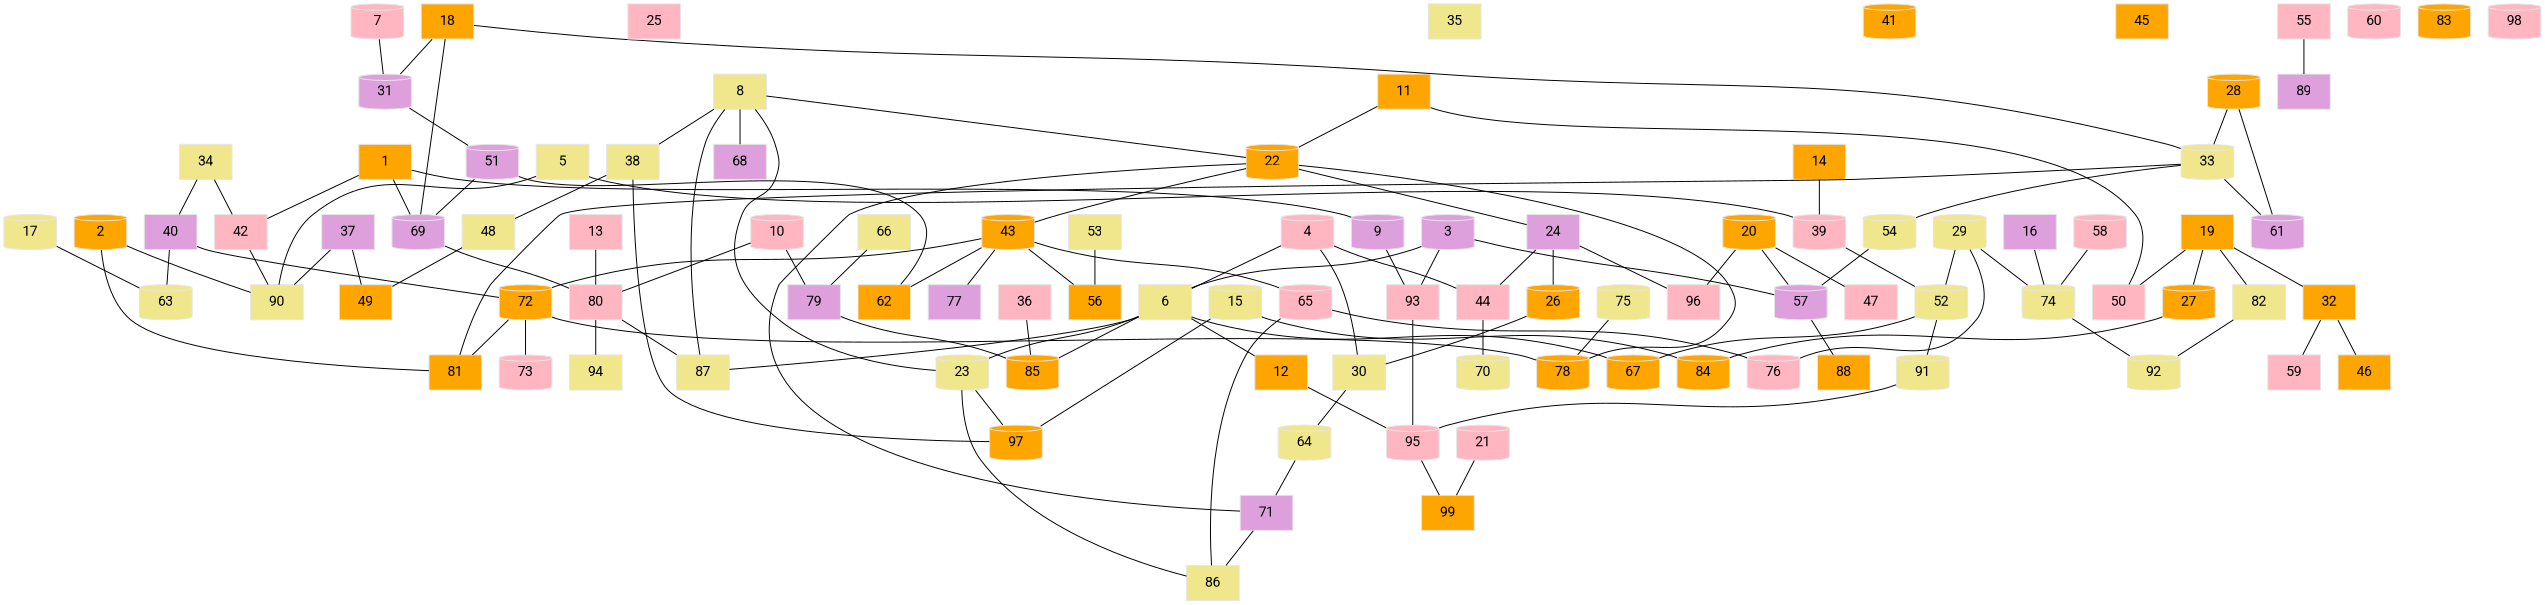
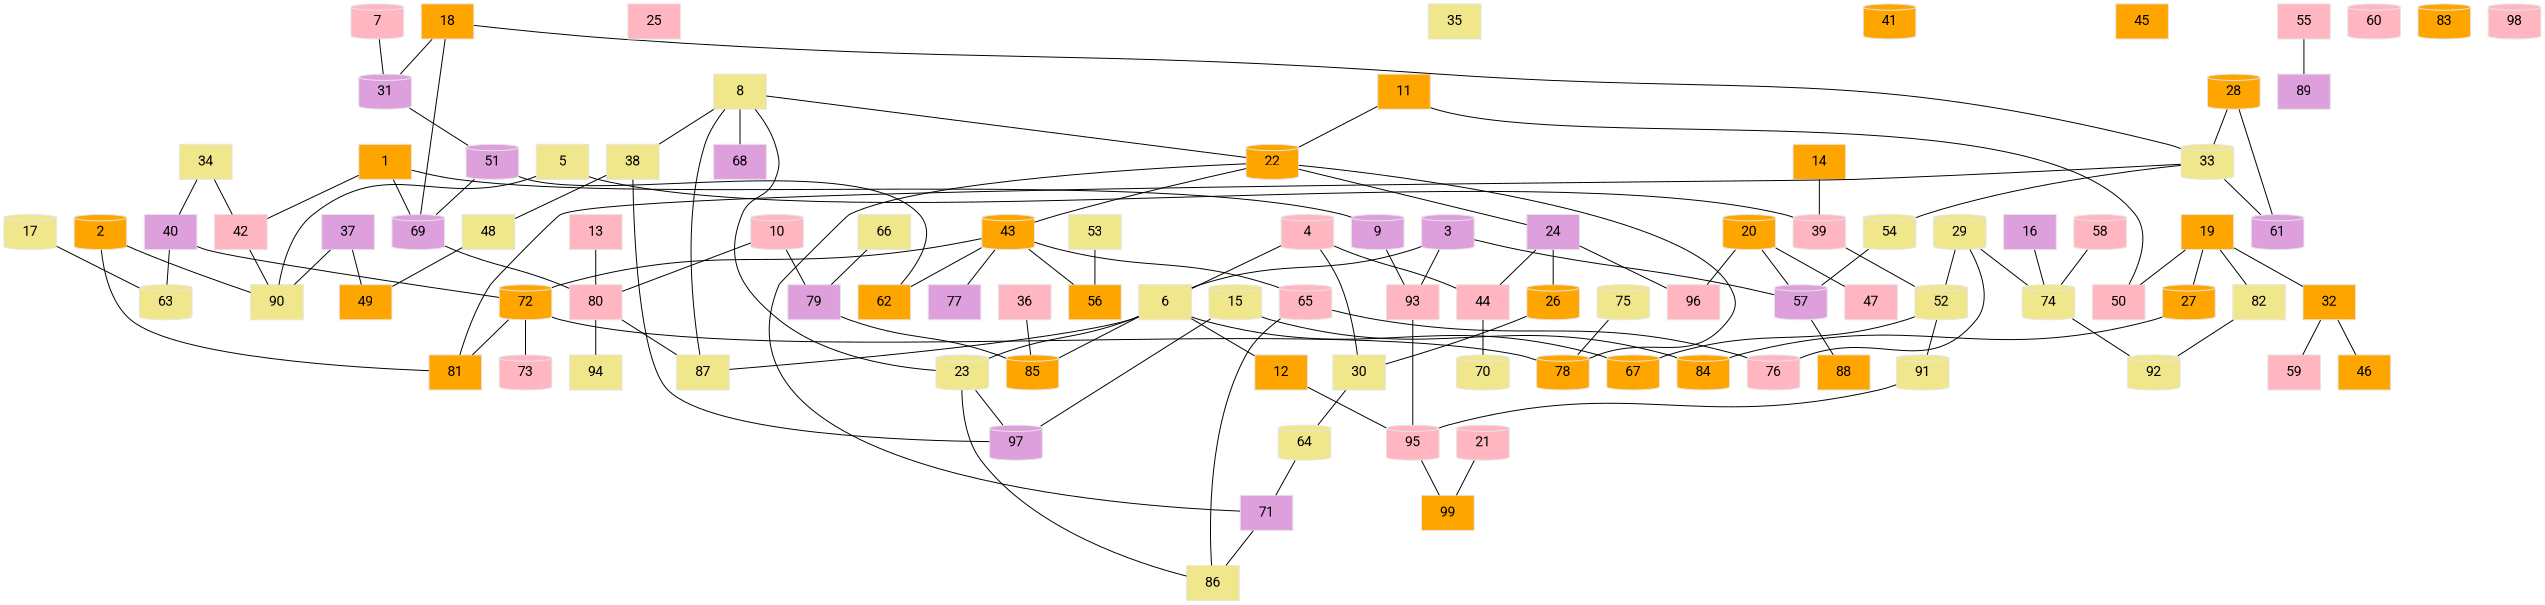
node "97": fillcolor orange -> plum
